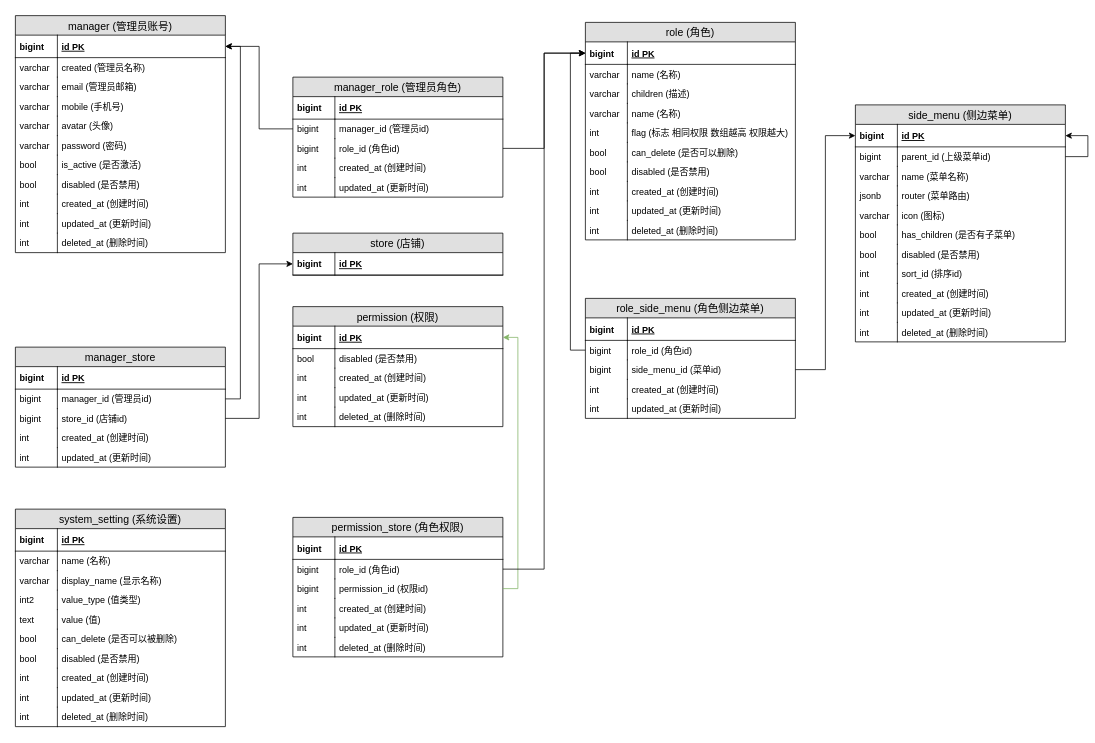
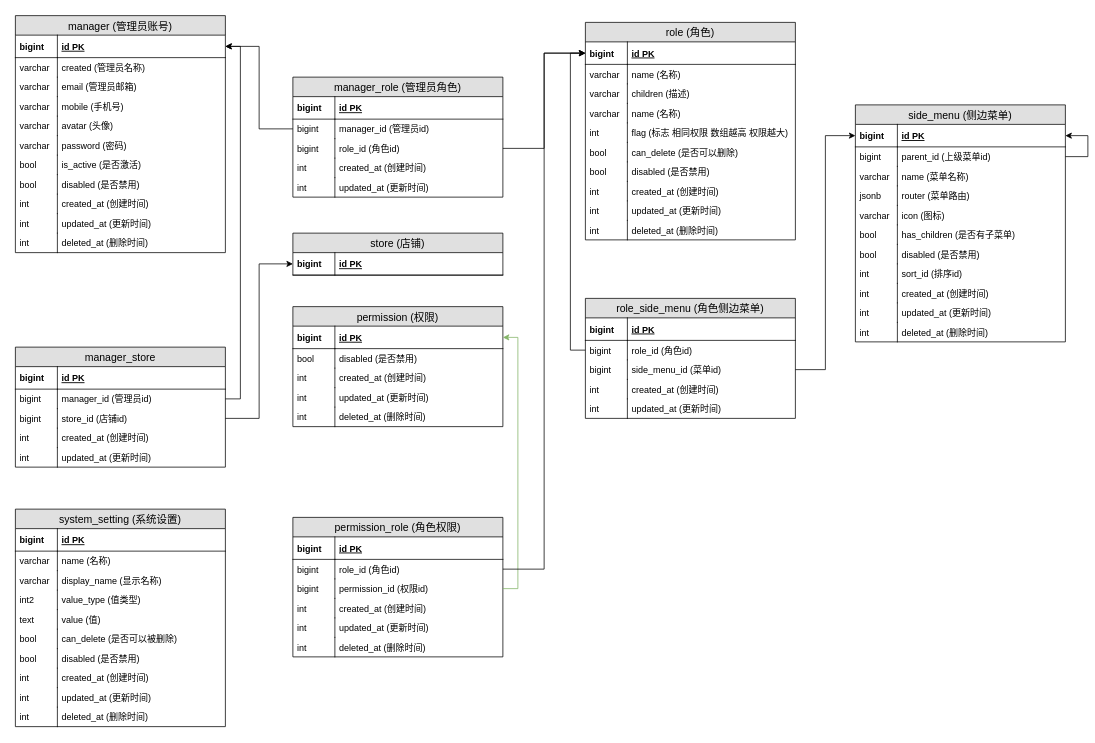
node "permission_store (角色权限)": label "permission_store (角色权限)" -> "permission_role (角色权限)"
